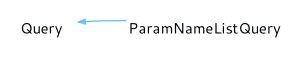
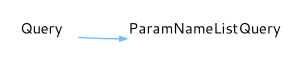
edge "ParamNameListQuery" -> "Query": reversed
